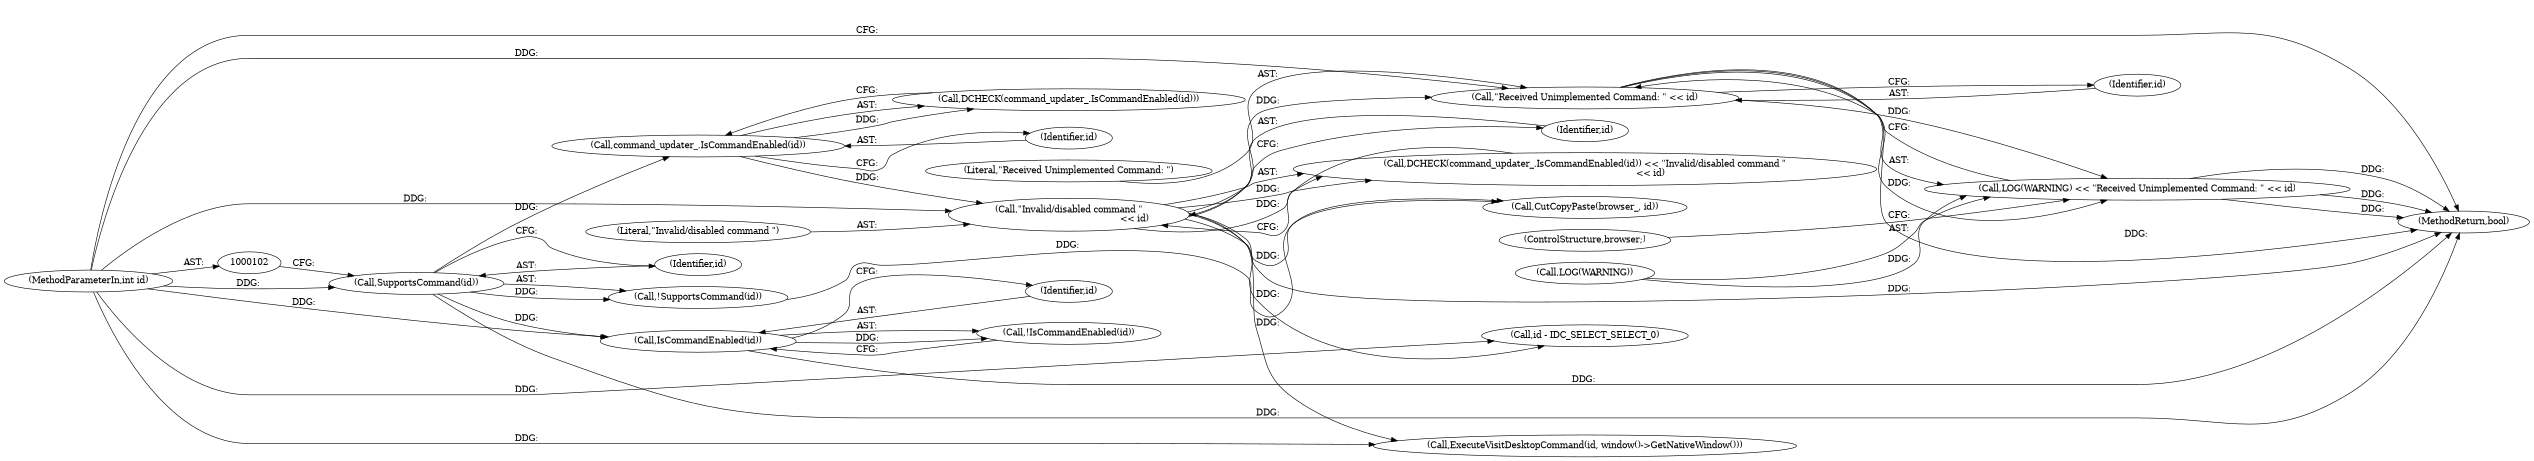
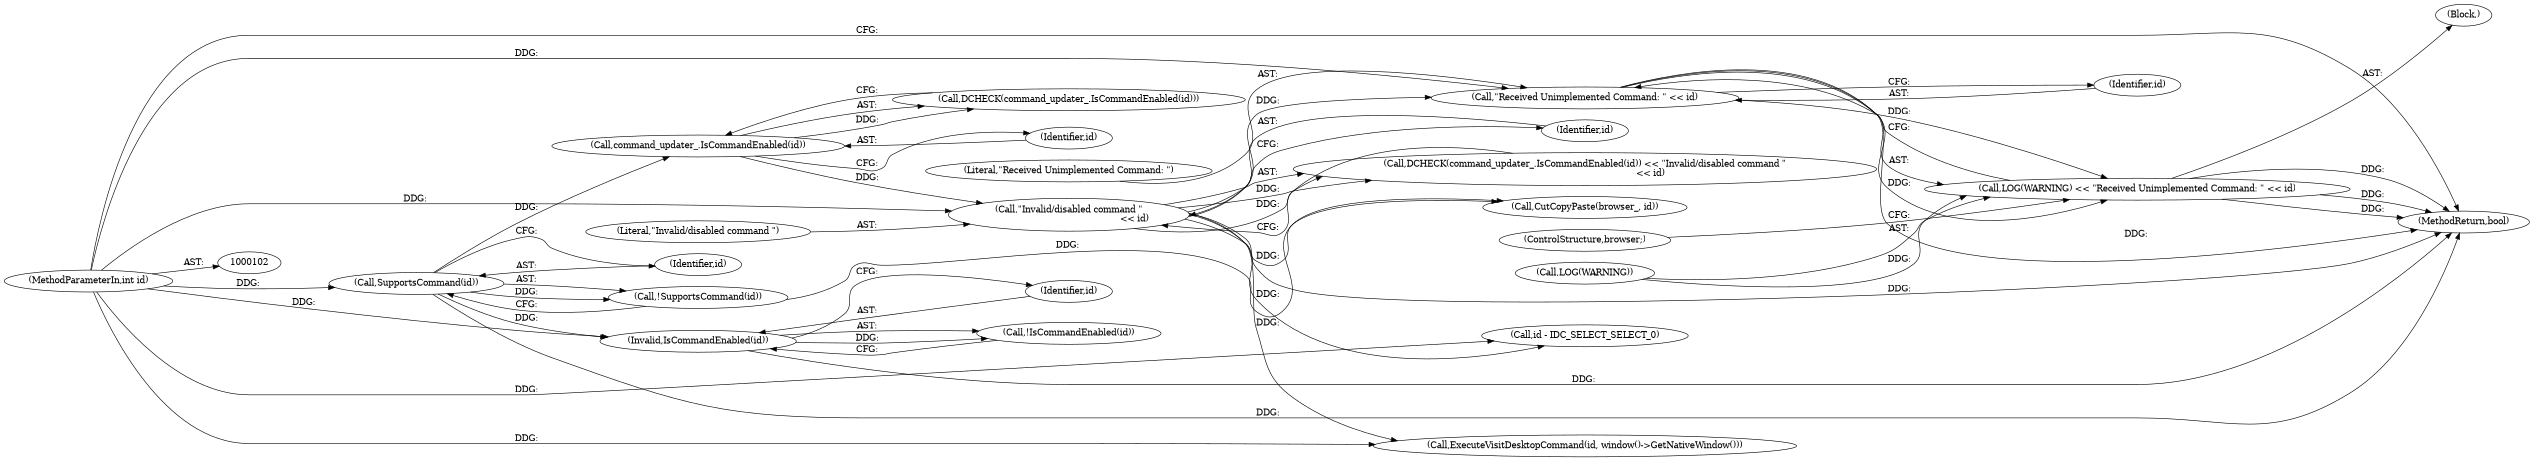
node "(Block,)": added
edge "1000102" -> "(Call,SupportsCommand(id))": now "(Call,!SupportsCommand(id))" -> "(Call,SupportsCommand(id))"
node "(Call,IsCommandEnabled(id))": label "(Call,IsCommandEnabled(id))" -> "(Invalid,IsCommandEnabled(id))"
